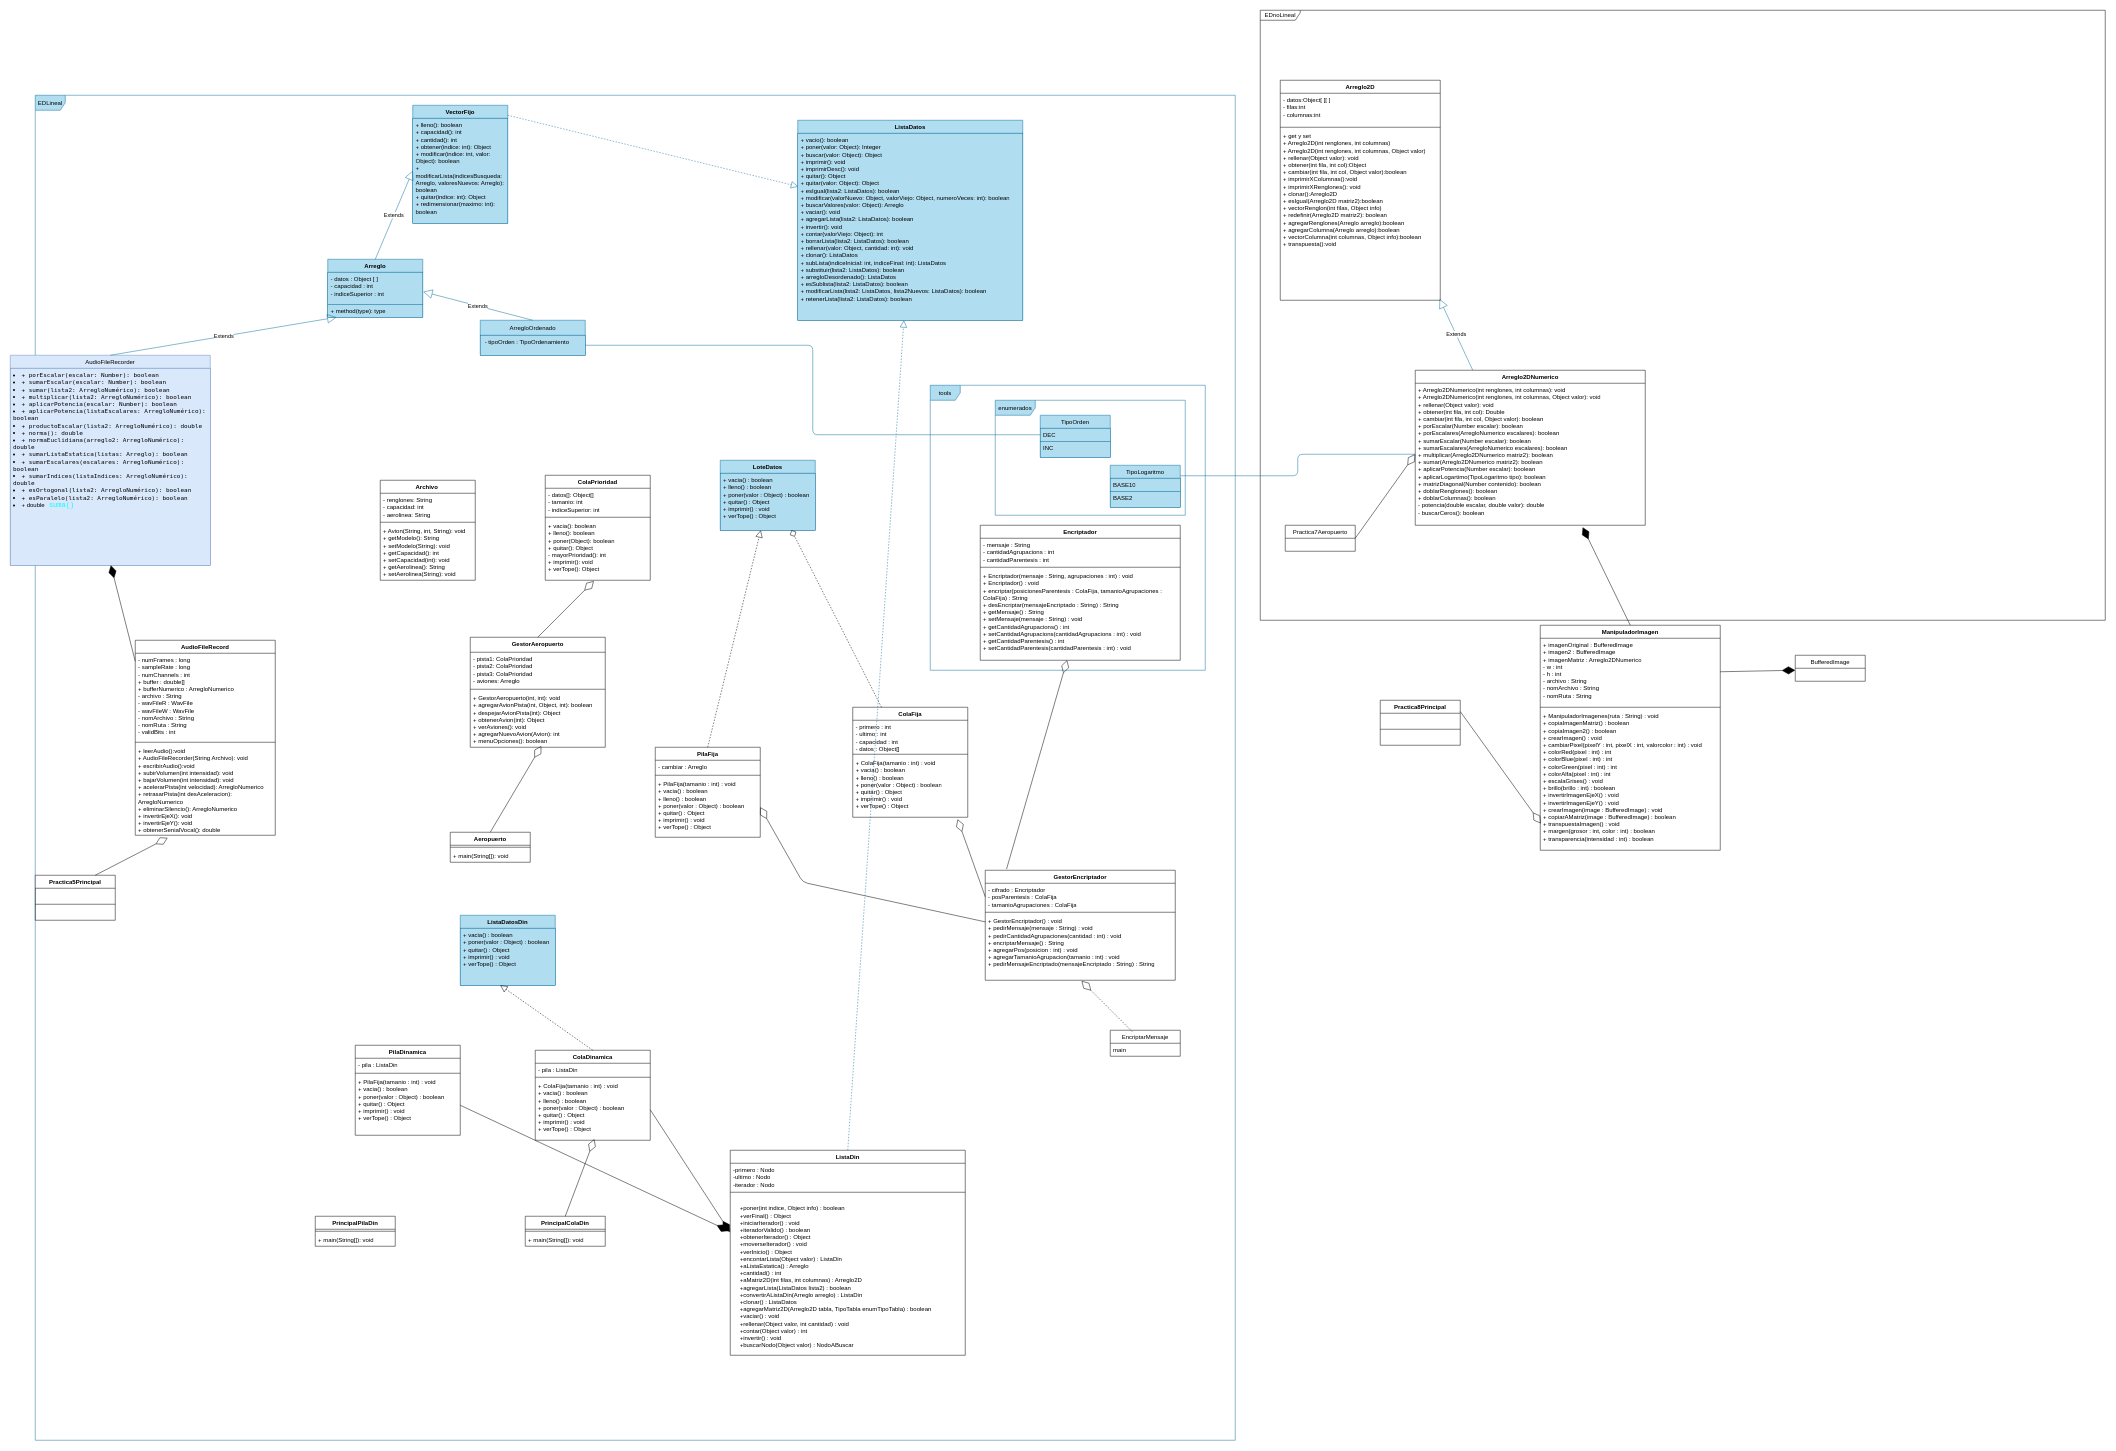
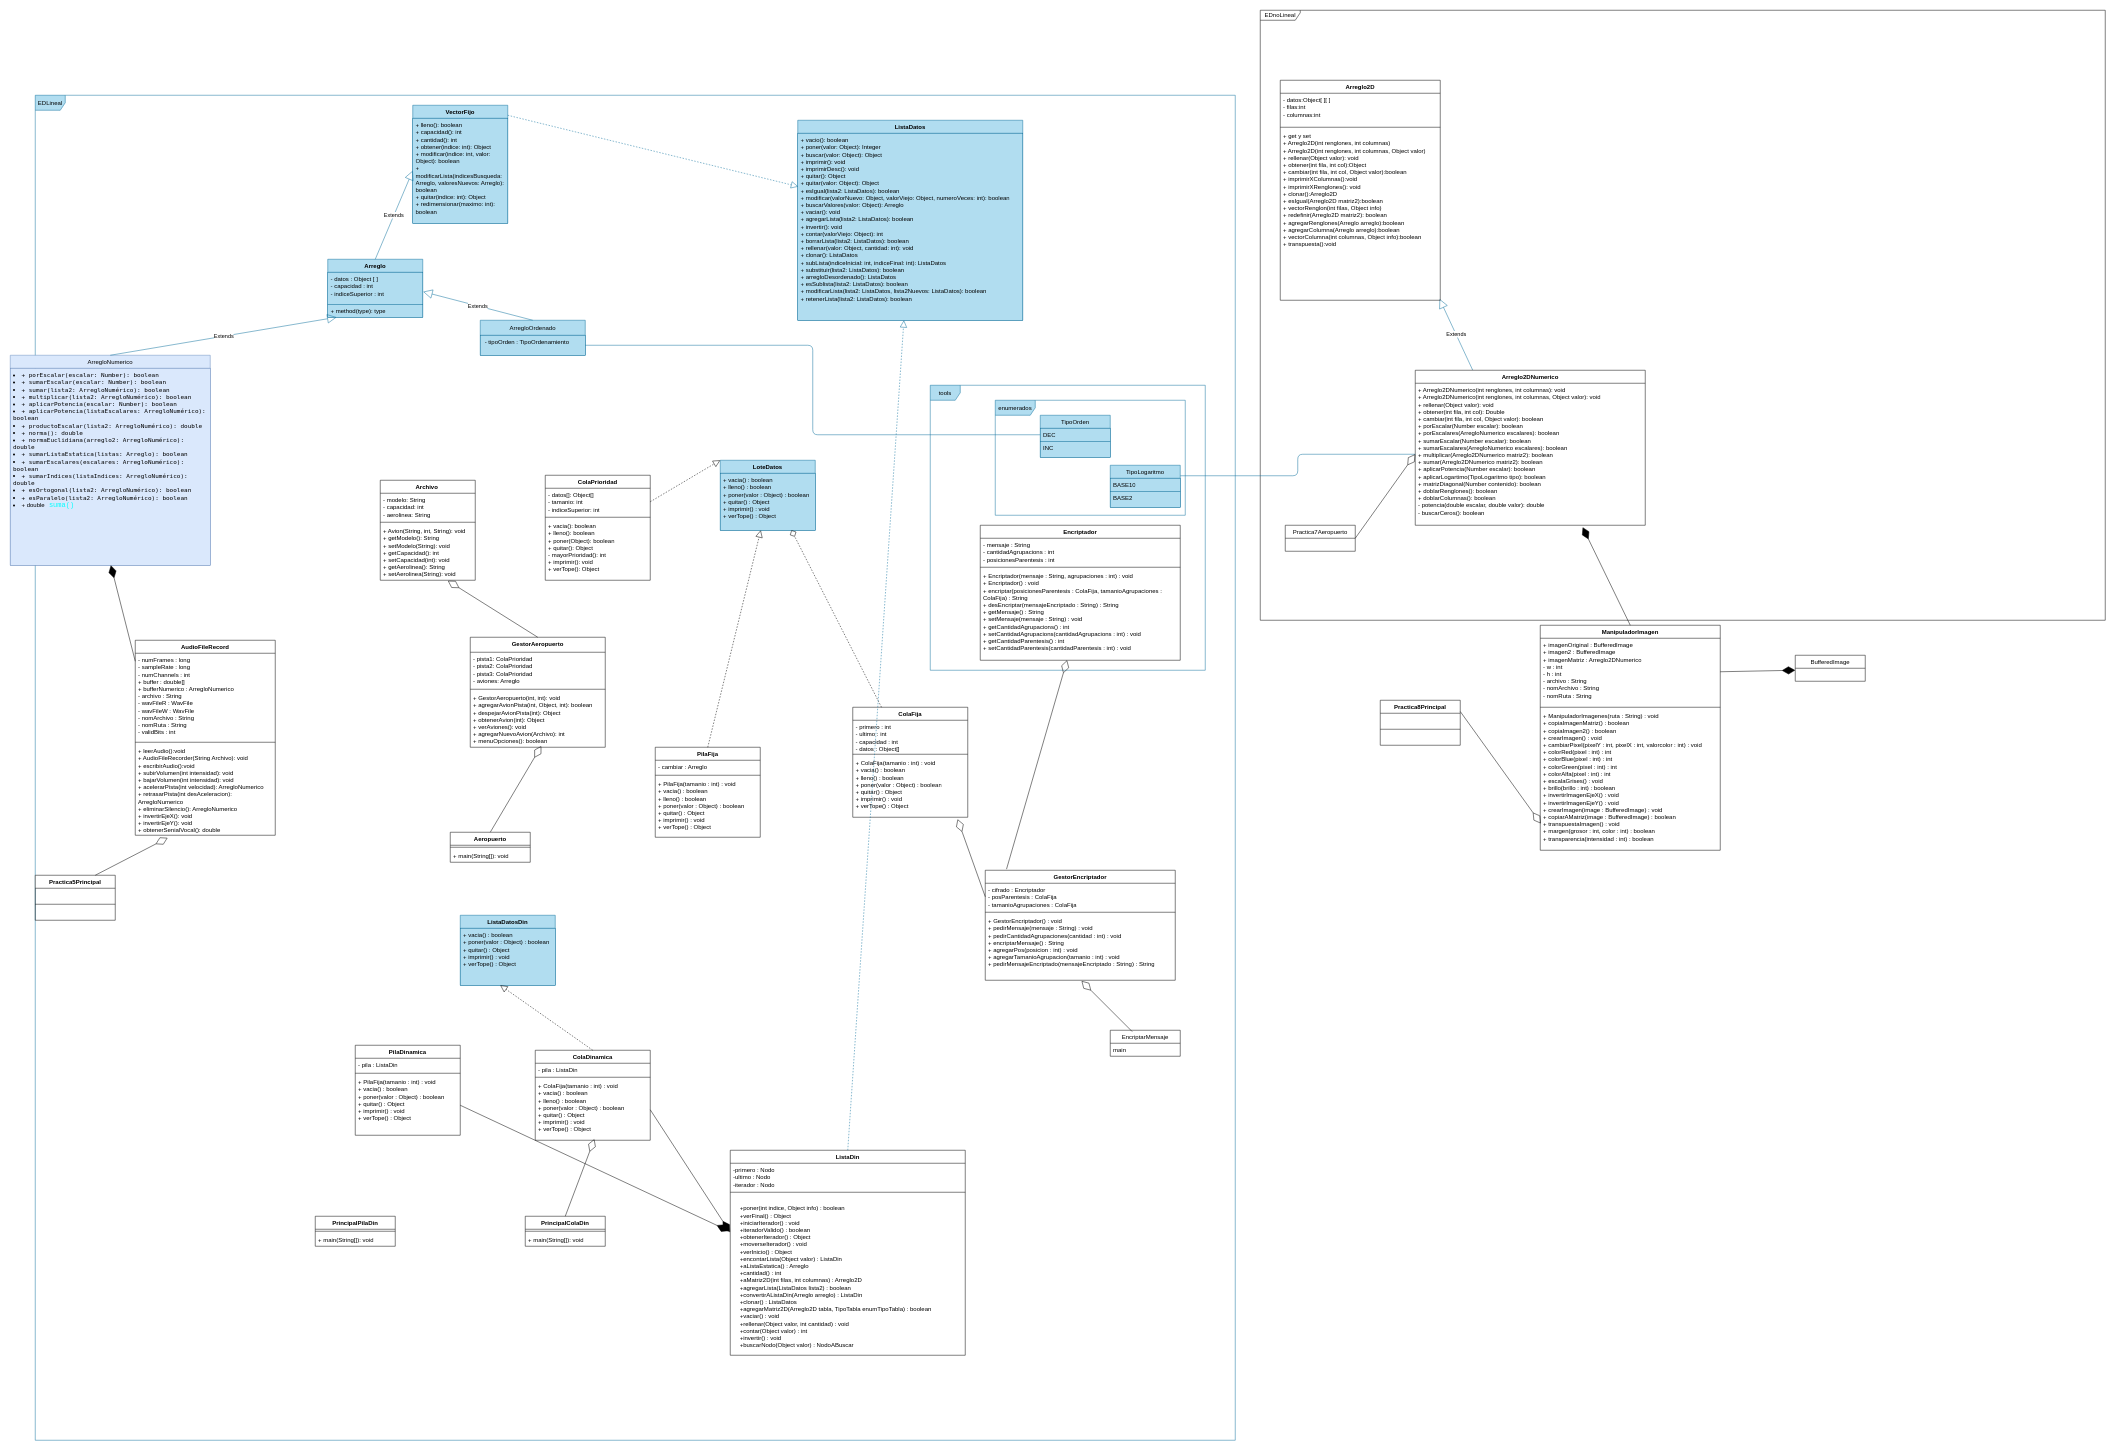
node "AudioFileRecorder": label "AudioFileRecorder" -> "ArregloNumerico"
edge "- datos[]: Object[] - tamanio: int - indiceSuperior: int" -> "LoteDatos": added
node "- renglones: String - capacidad: int - aerolinea: String": label "- renglones: String - capacidad: int - aerolinea: String" -> "- modelo: String - capacidad: int - aerolinea: String"
node "- mensaje : String - cantidadAgrupacions : int - cantidadParentesis : int": label "- mensaje : String - cantidadAgrupacions : int - cantidadParentesis : int" -> "- mensaje : String - cantidadAgrupacions : int - posicionesParentesis : int"
edge "GestorAeropuerto" -> "+ Avion(String, int, String): void + getModelo(): String + setModelo(String): void + getCapacidad(): int + setCapacidad(int): void + getAerolinea(): String + setAerolinea(String): void": added
edge "GestorAeropuerto" -> "+ vacia(): boolean + lleno(): boolean + poner(Object): boolean + quitar(): Object - mayorPrioridad(): int + imprimir(): void + verTope(): Object": removed
node "+ GestorAeropuerto(int, int): void + agregarAvionPista(int, Object, int): boolean + despejarAvionPista(int): Object + obtenerAvion(int): Object + verAviones(): void + agregarNuevoAvion(Avion): int + menuOpciones(): boolean": label "+ GestorAeropuerto(int, int): void + agregarAvionPista(int, Object, int): boolean + despejarAvionPista(int): Object + obtenerAvion(int): Object + verAviones(): void + agregarNuevoAvion(Avion): int + menuOpciones(): boolean" -> "+ GestorAeropuerto(int, int): void + agregarAvionPista(int, Object, int): boolean + despejarAvionPista(int): Object + obtenerAvion(int): Object + verAviones(): void + agregarNuevoAvion(Archivo): int + menuOpciones(): boolean"
edge "+ GestorEncriptador() : void + pedirMensaje(mensaje : String) : void + pedirCantidadAgrupaciones(cantidad : int) : void + encriptarMensaje() : String + agregarPos(posicion : int) : void + agregarTamanioAgrupacion(tamanio : int) : void + pedirMensajeEncriptado(mensajeEncriptado : String) : String" -> "+ PilaFija(tamanio : int) : void + vacia() : boolean + lleno() : boolean + poner(valor : Object) : boolean + quitar() : Object + imprimir() : void + verTope() : Object": removed
edge "EncriptarMensaje" -> "+ GestorEncriptador() : void + pedirMensaje(mensaje : String) : void + pedirCantidadAgrupaciones(cantidad : int) : void + encriptarMensaje() : String + agregarPos(posicion : int) : void + agregarTamanioAgrupacion(tamanio : int) : void + pedirMensajeEncriptado(mensajeEncriptado : String) : String": style dashed -> solid
